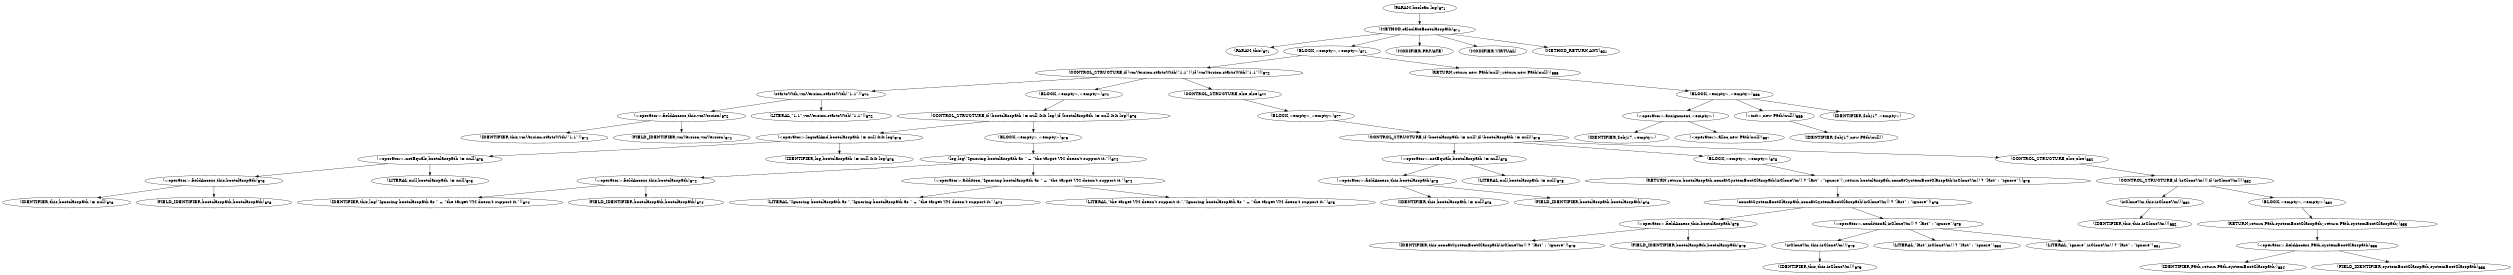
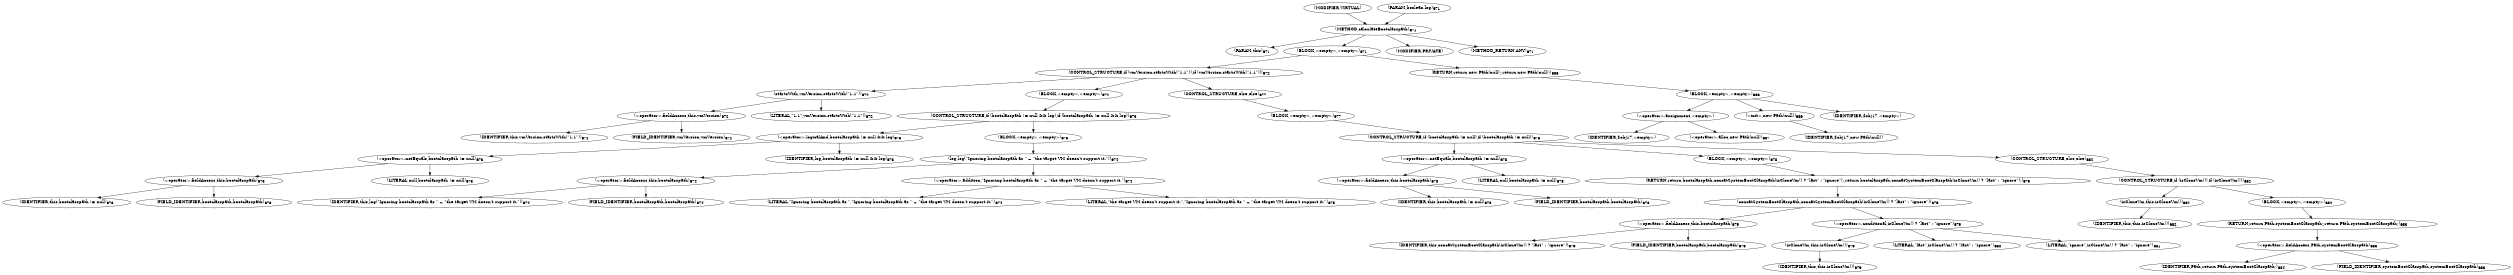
edge "(METHOD,calculateBootclasspath)" -> "(MODIFIER,VIRTUAL)": reversed
node "(METHOD_RETURN,ANY)": text "601" -> "671"
